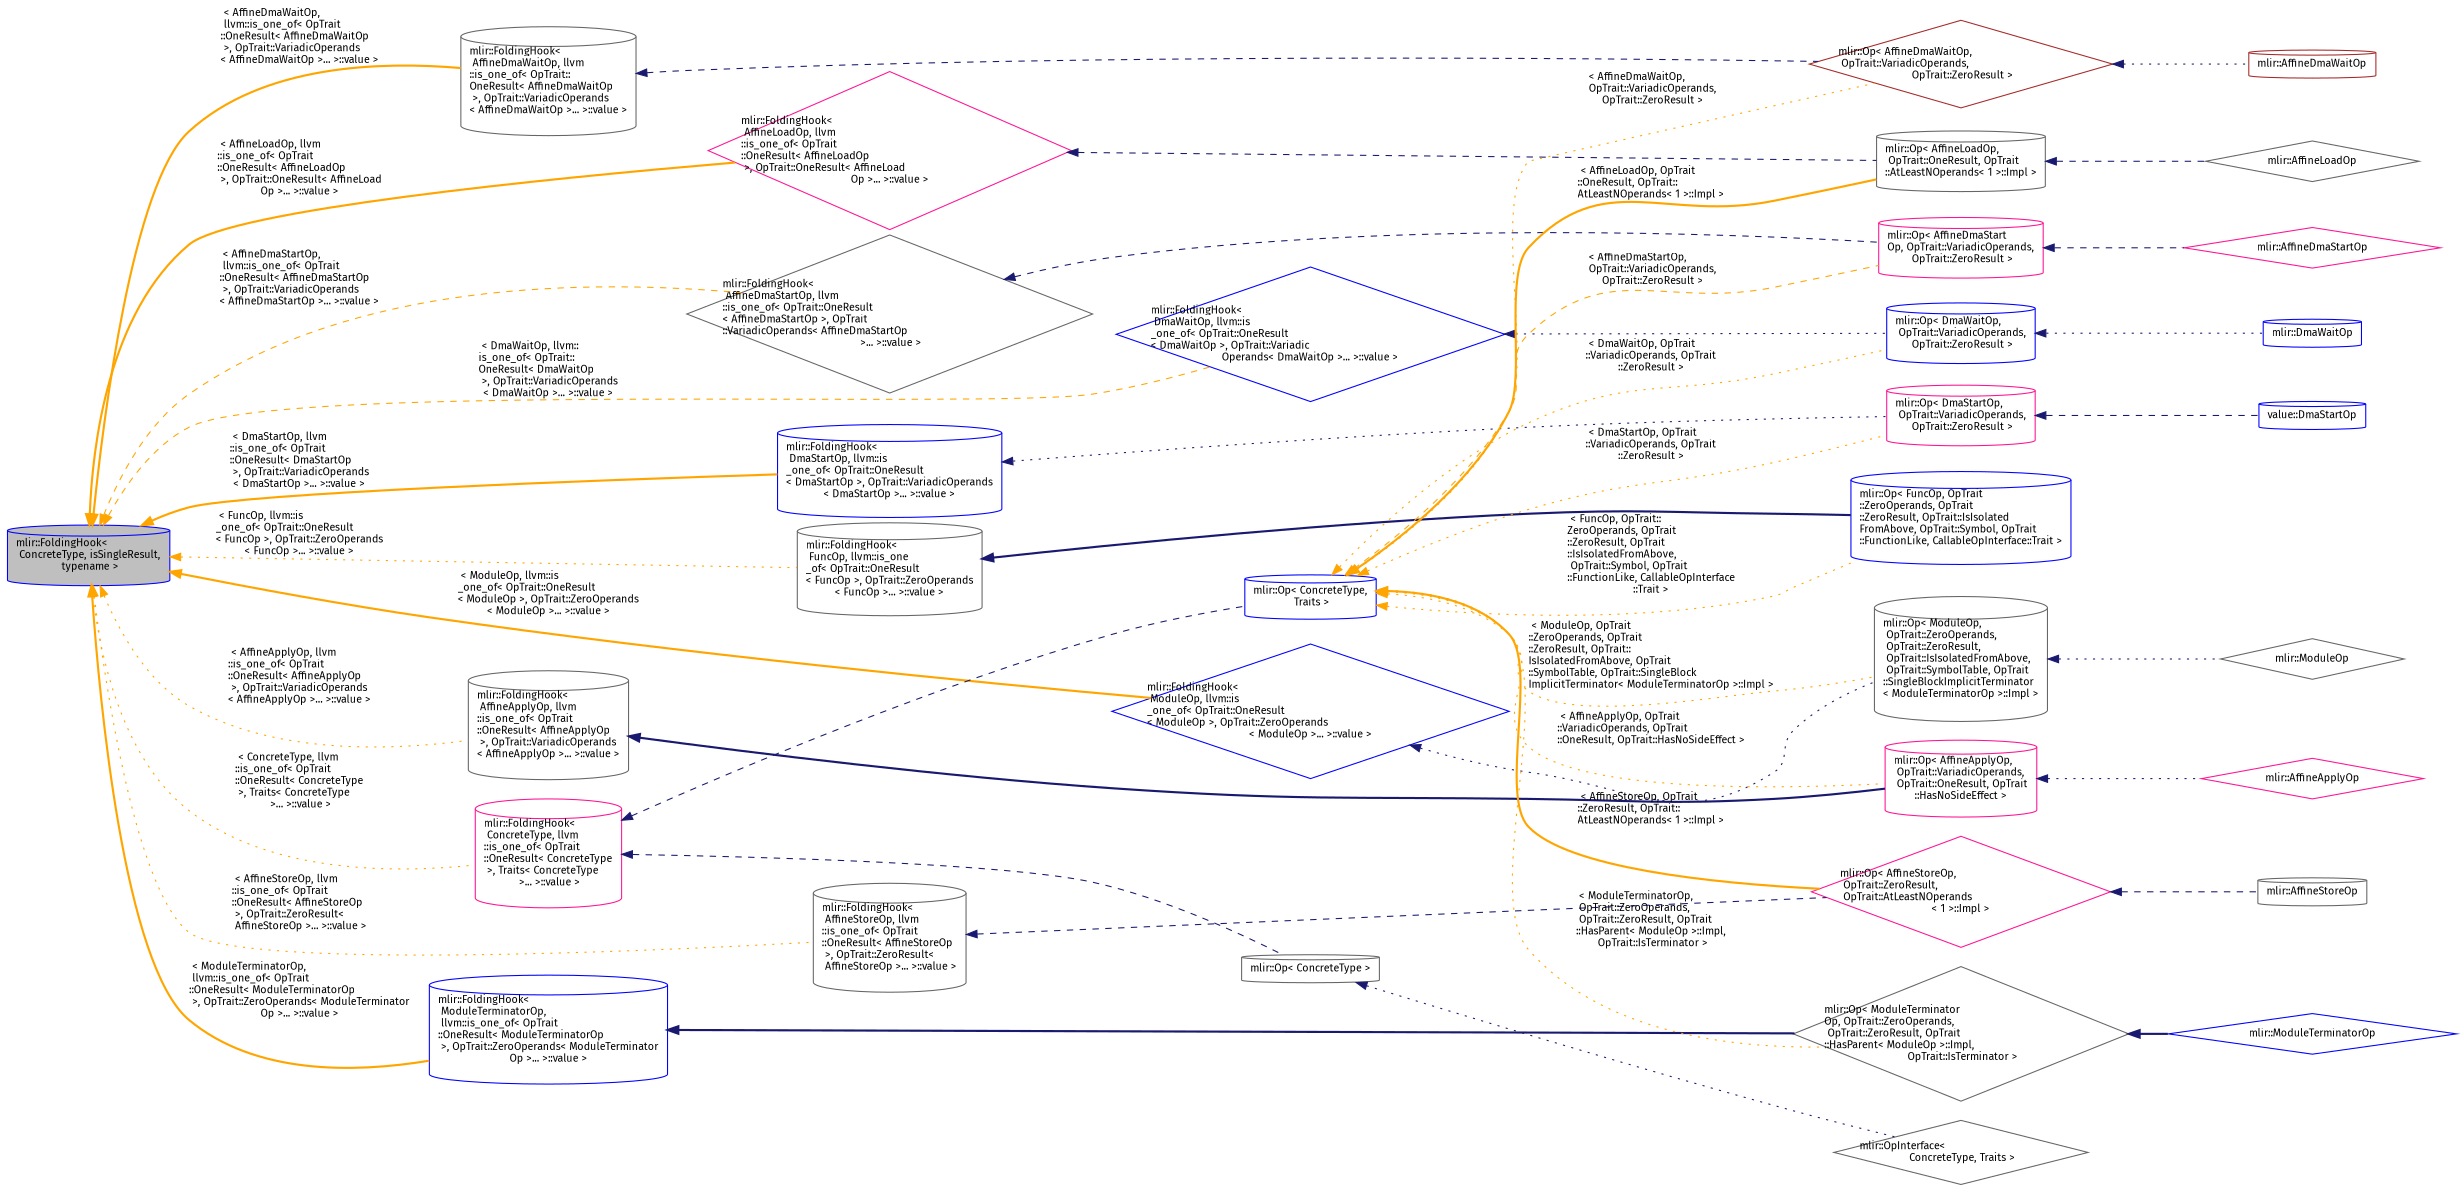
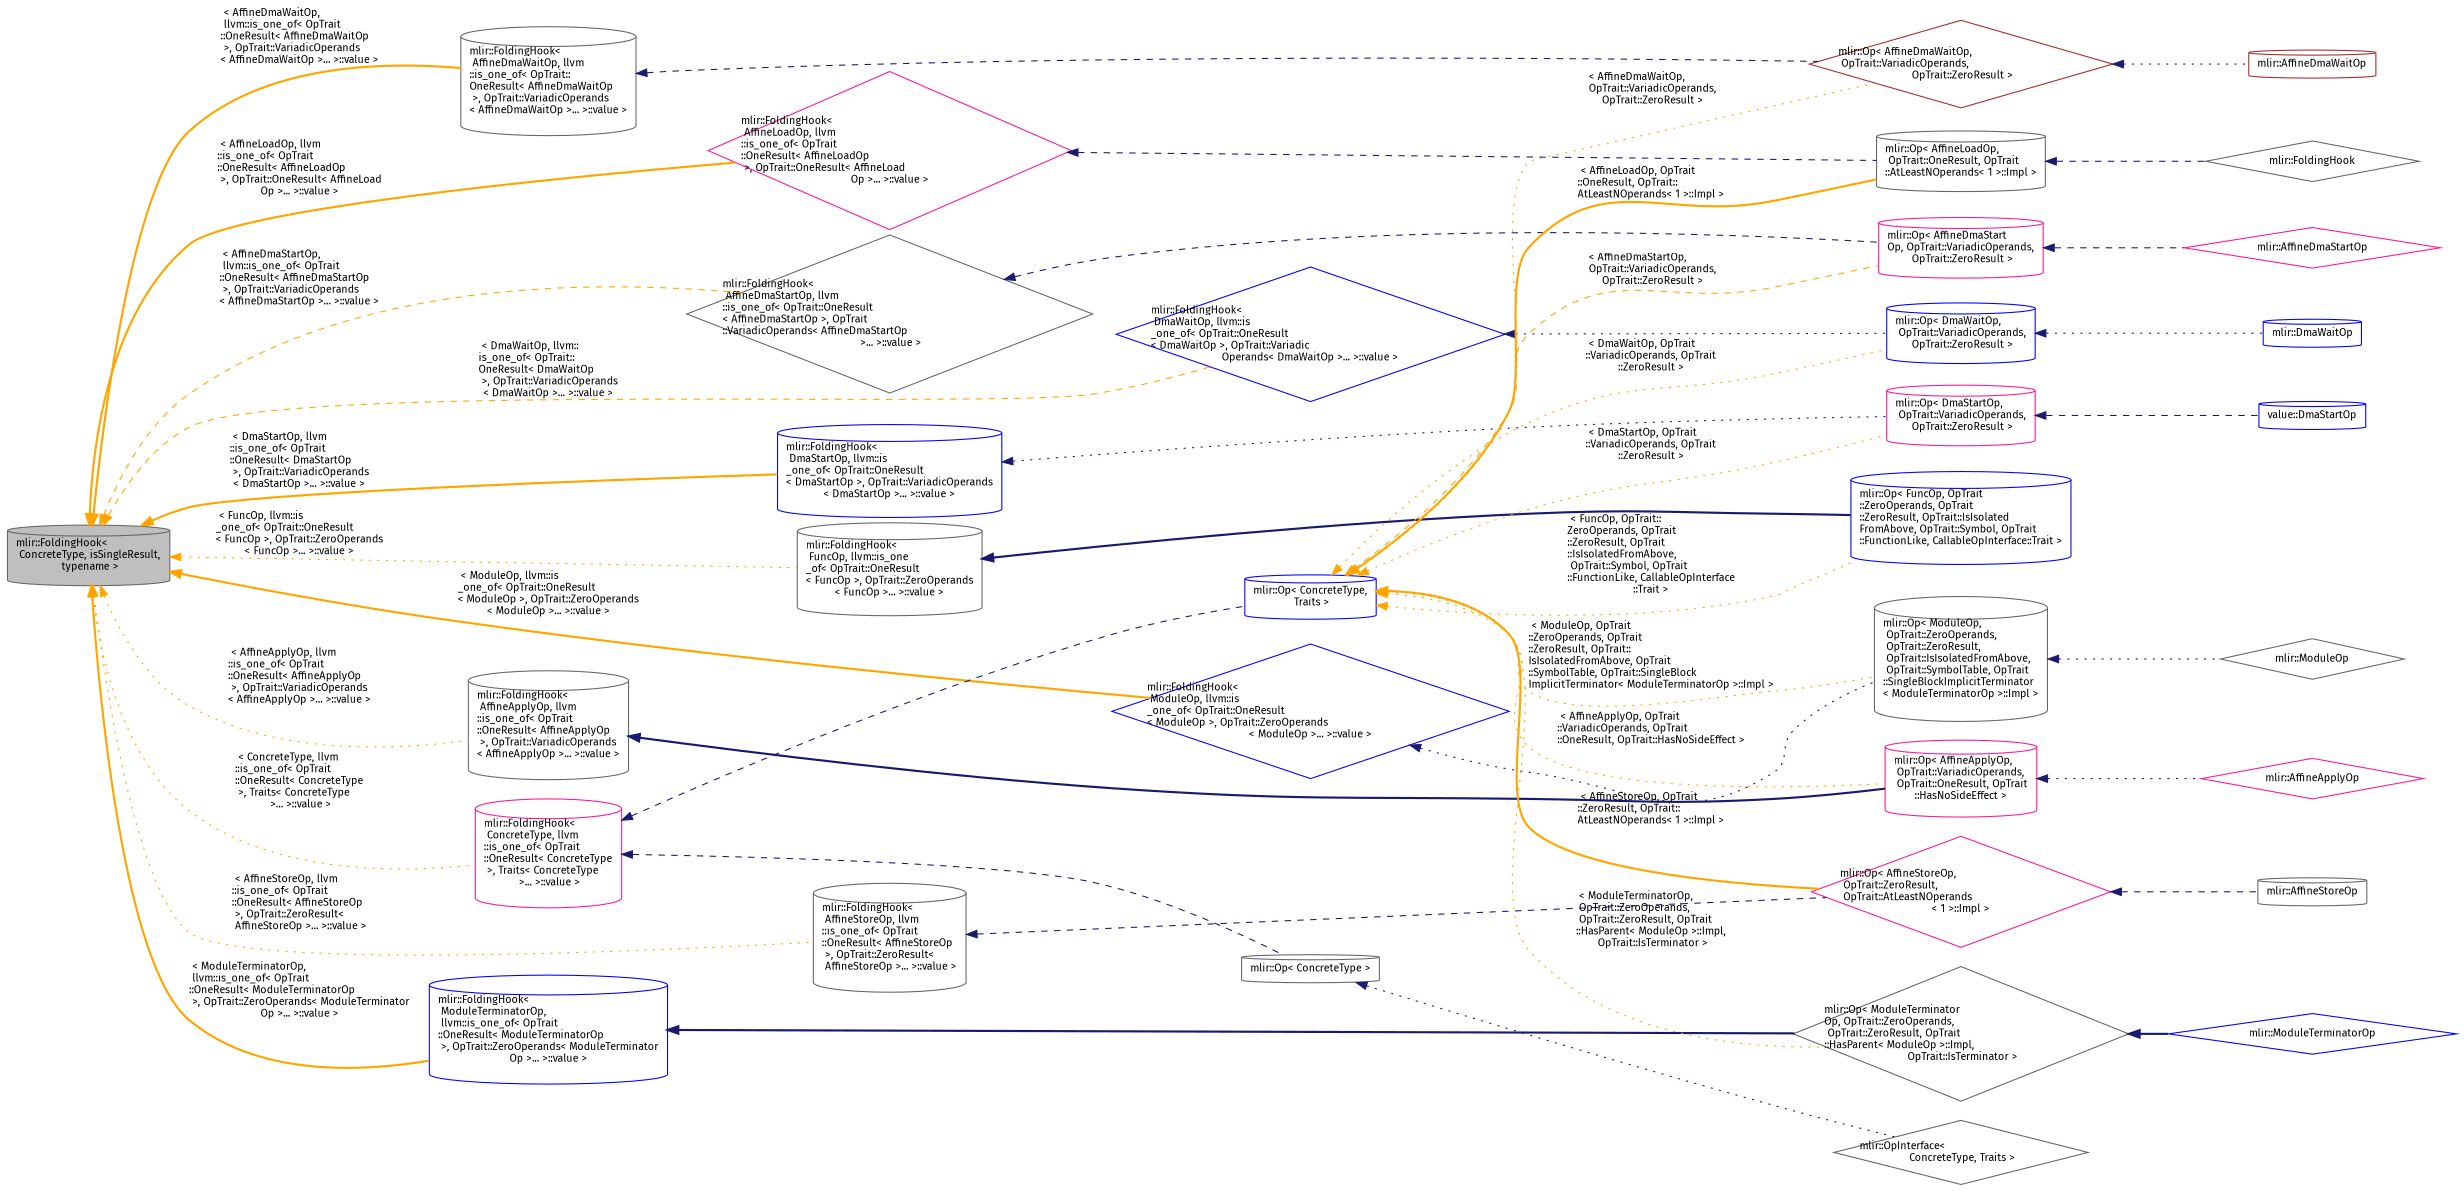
node "mlir::AffineLoadOp": label "mlir::AffineLoadOp" -> "mlir::FoldingHook"
node "mlir::FoldingHook< ConcreteType, isSingleResult, typename >": color blue -> gray40
